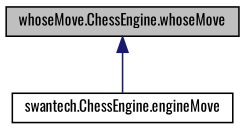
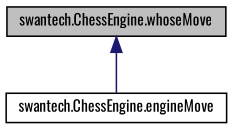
node "whoseMove.ChessEngine.whoseMove": label "whoseMove.ChessEngine.whoseMove" -> "swantech.ChessEngine.whoseMove"
